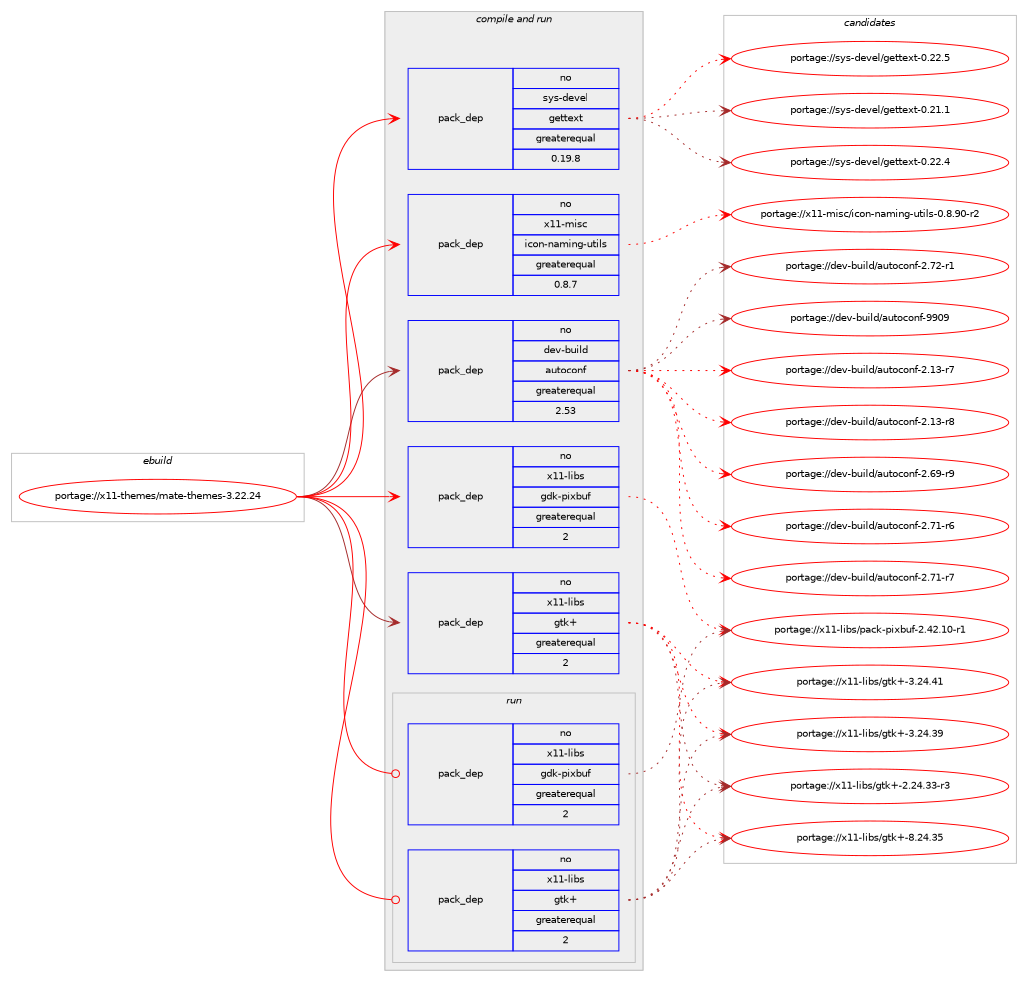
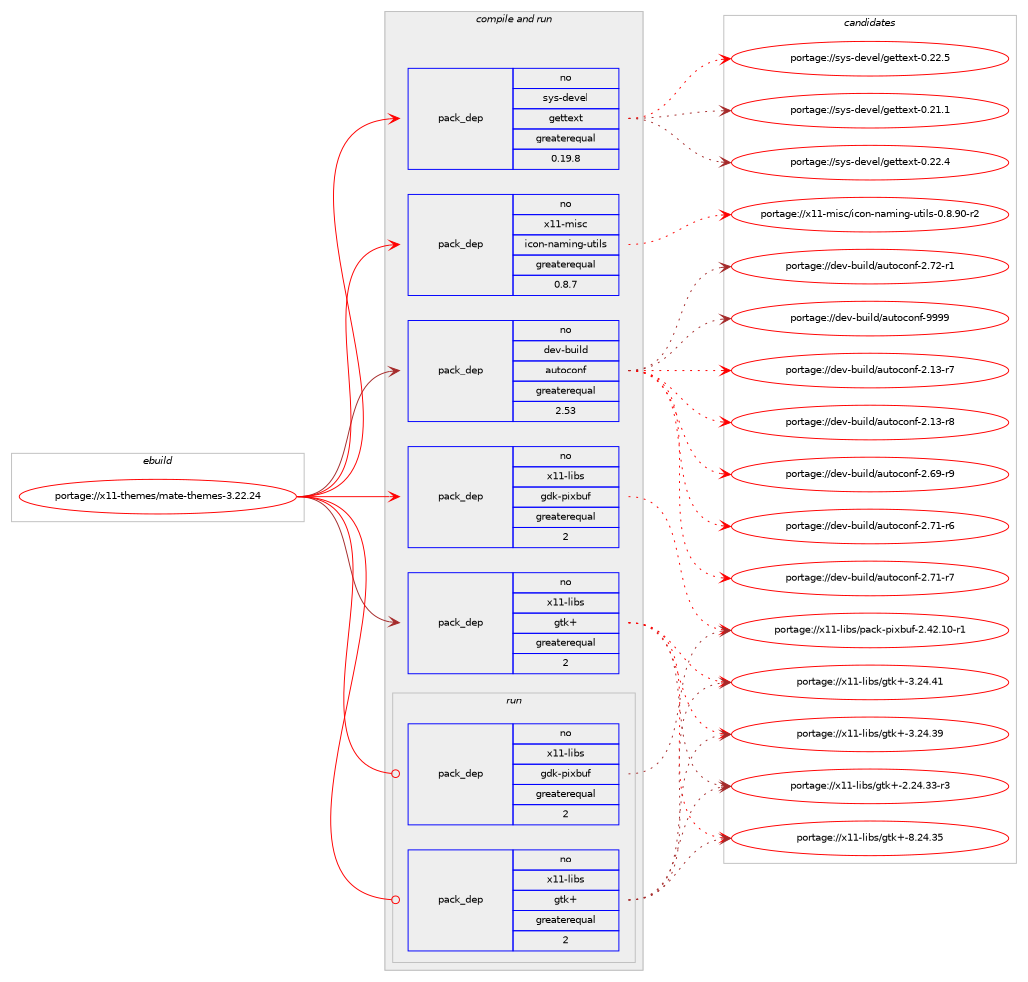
node "portage://dev-build/autoconf-9909": label "portage://dev-build/autoconf-9909" -> "portage://dev-build/autoconf-9999"
